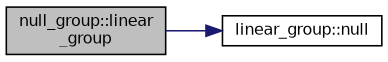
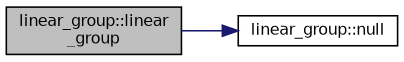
node "null_group::linear _group": label "null_group::linear _group" -> "linear_group::linear _group"
